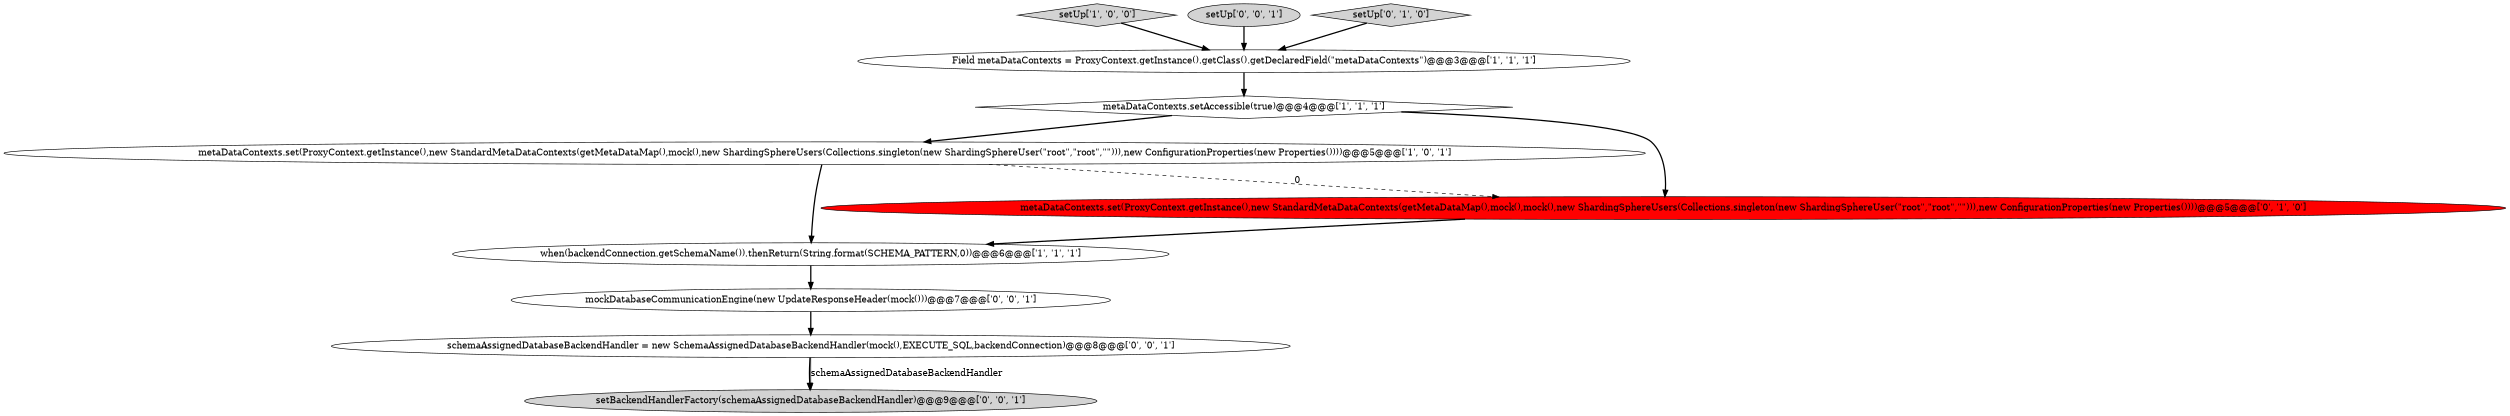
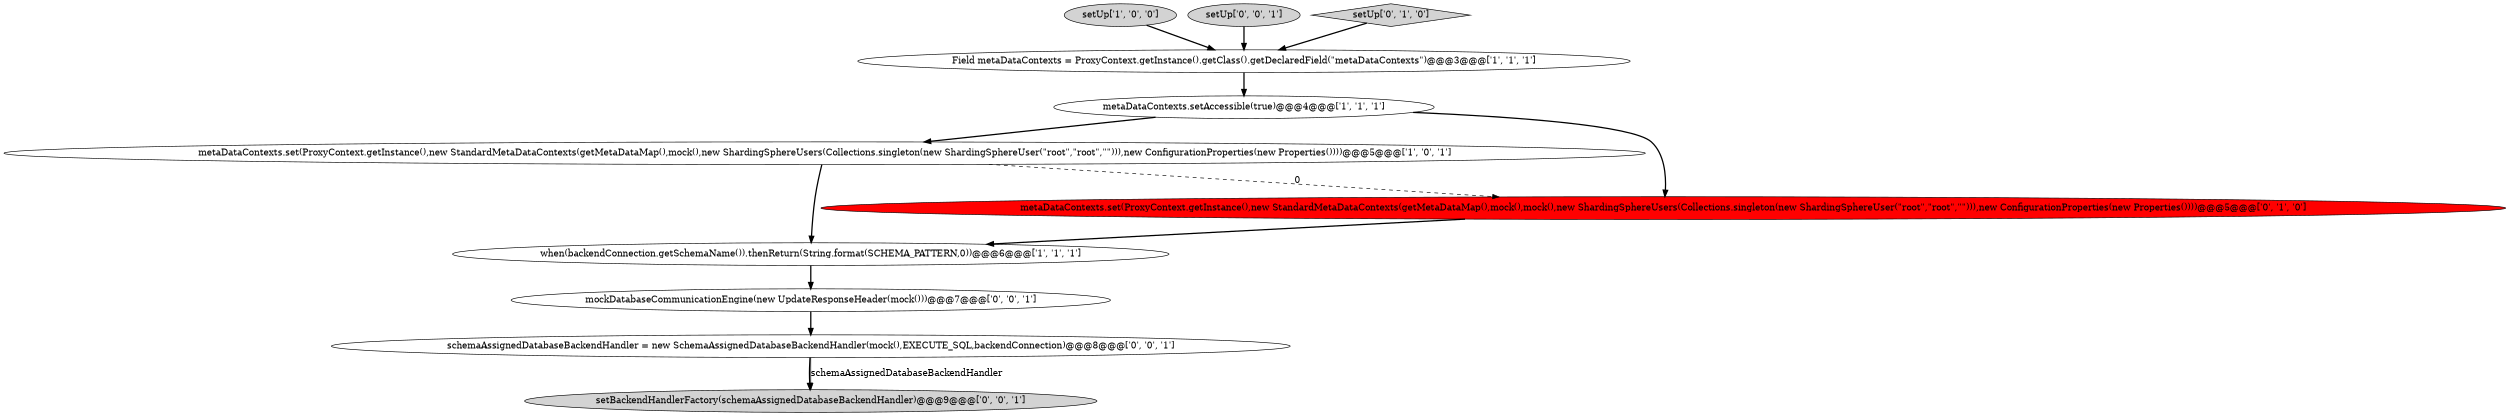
node "setUp['1', '0', '0']": shape diamond -> ellipse
node "metaDataContexts.setAccessible(true)@@@4@@@['1', '1', '1']": shape diamond -> ellipse
